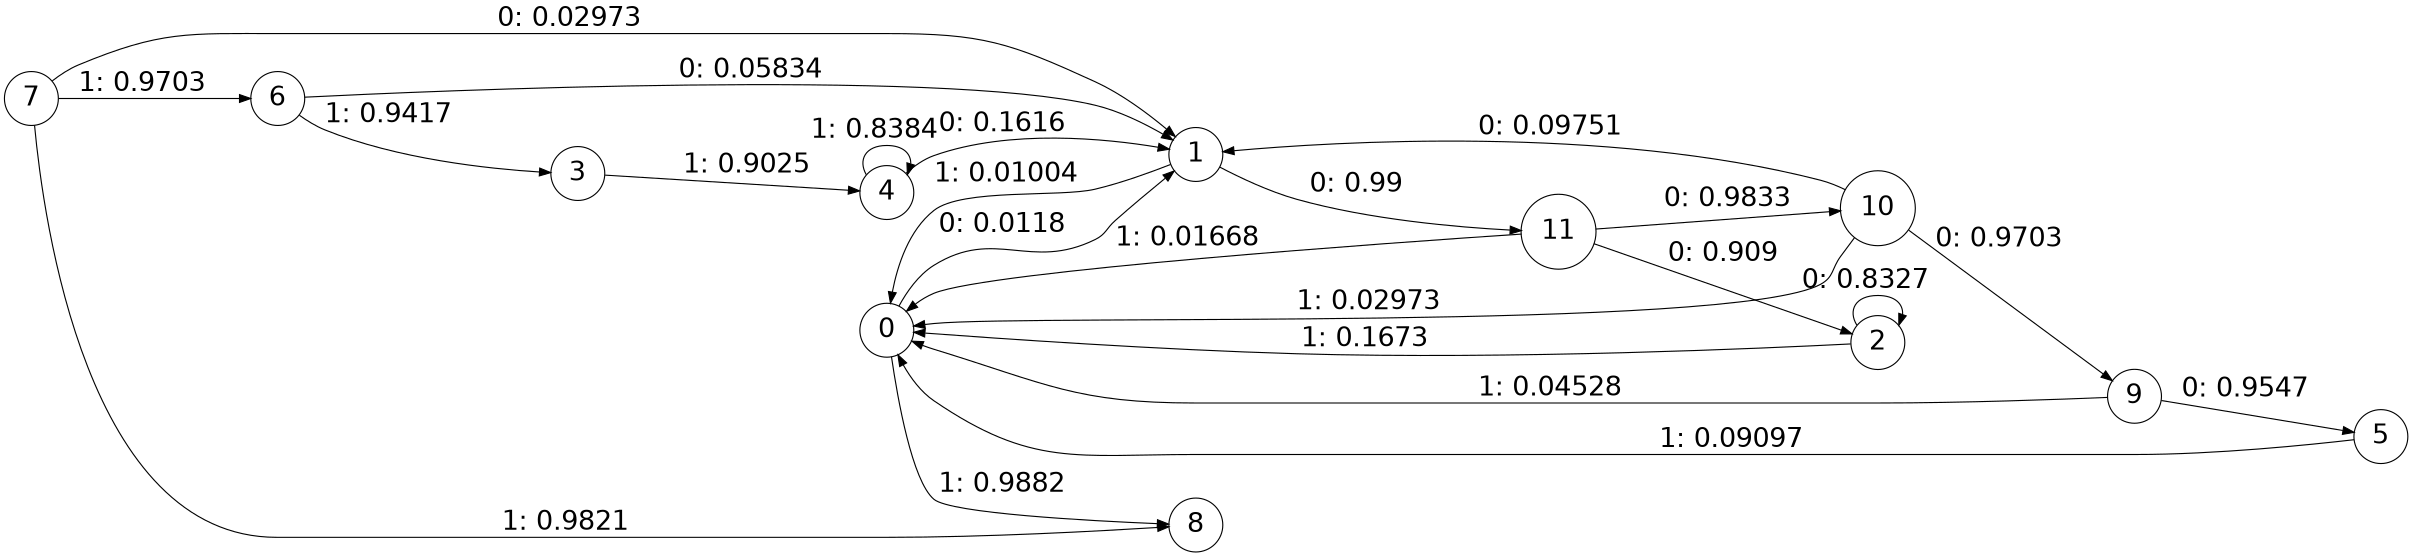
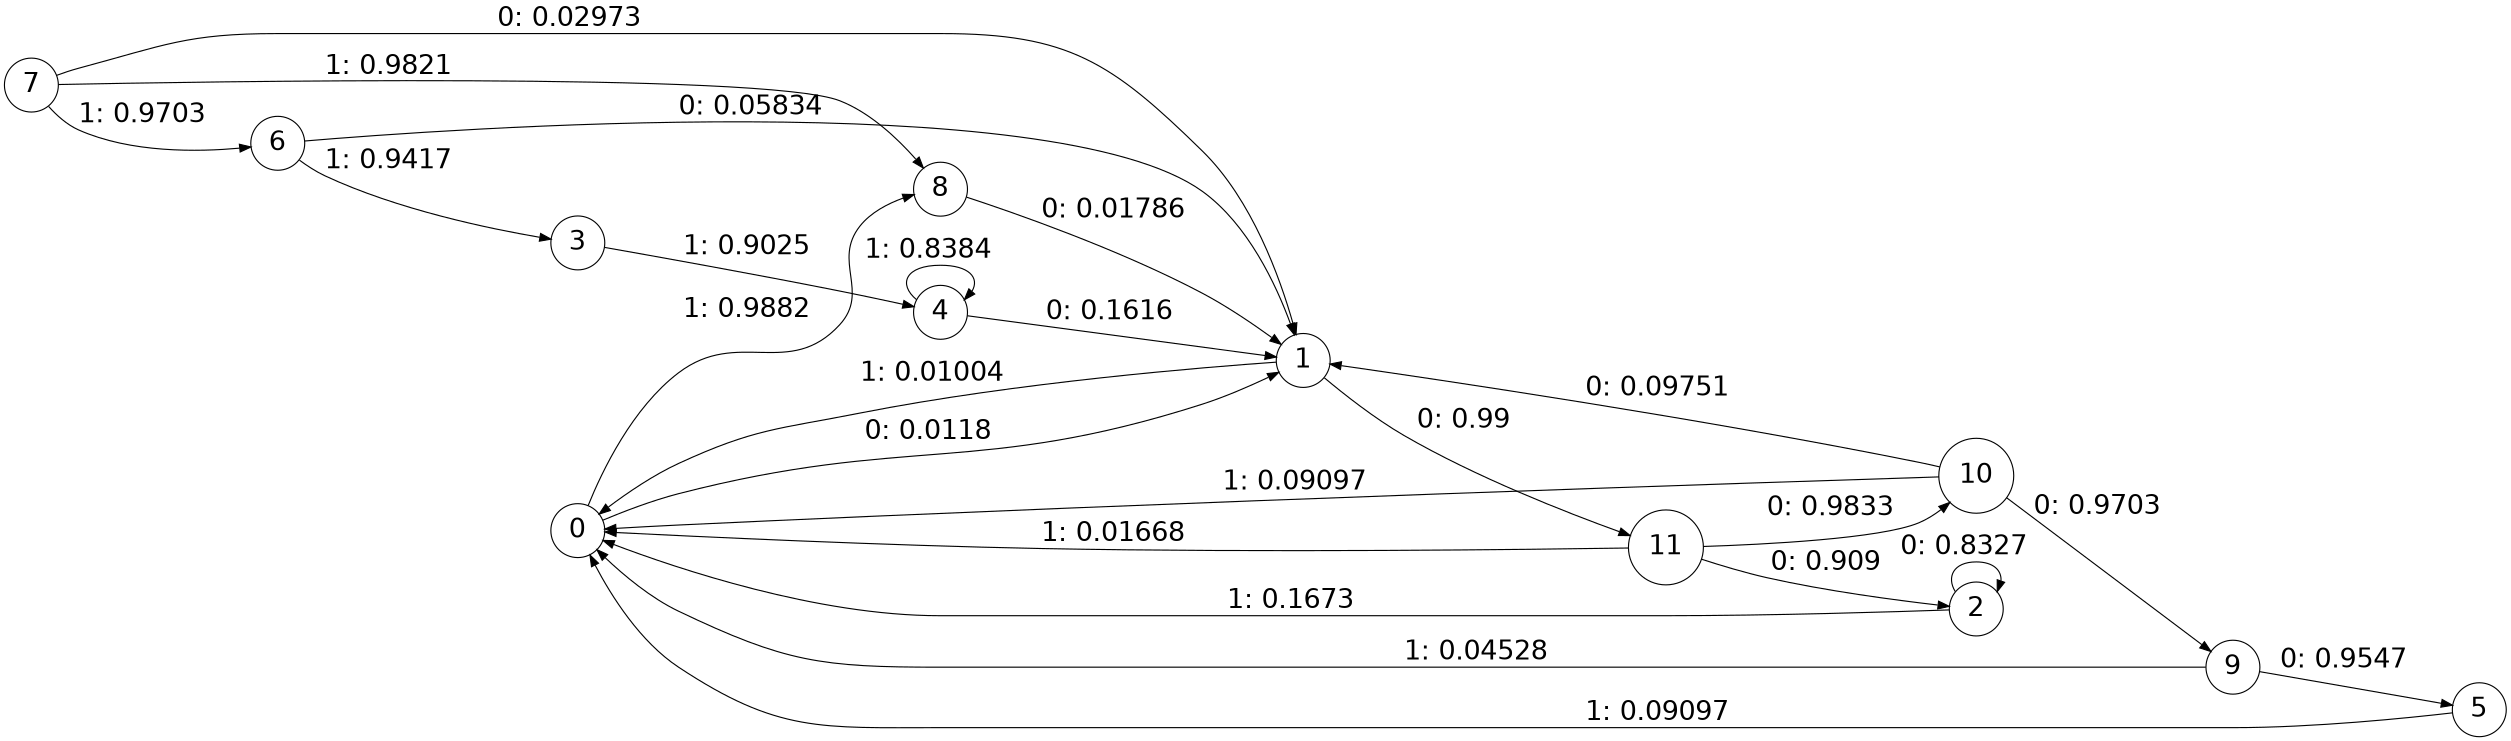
edge "8" -> "1": added, label "0: 0.01786"
edge "10" -> "0": label "1: 0.02973  " -> "1: 0.09097  "
